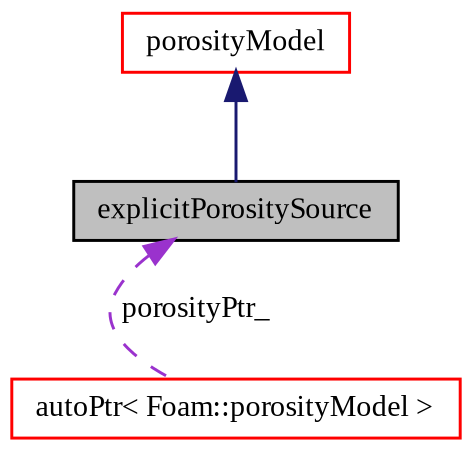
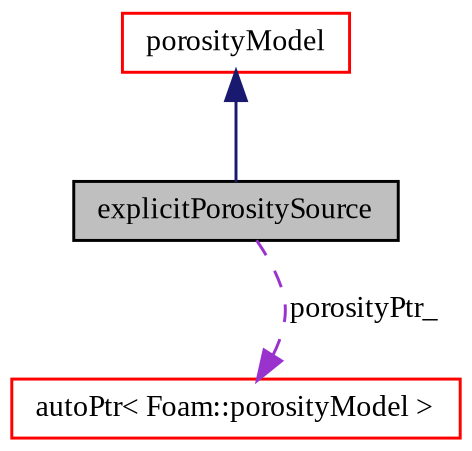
edge "autoPtr< Foam::porosityModel >" -> "explicitPorositySource": reversed
